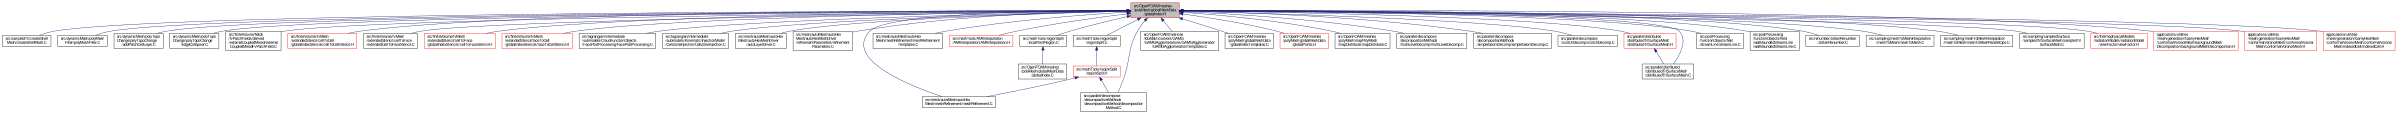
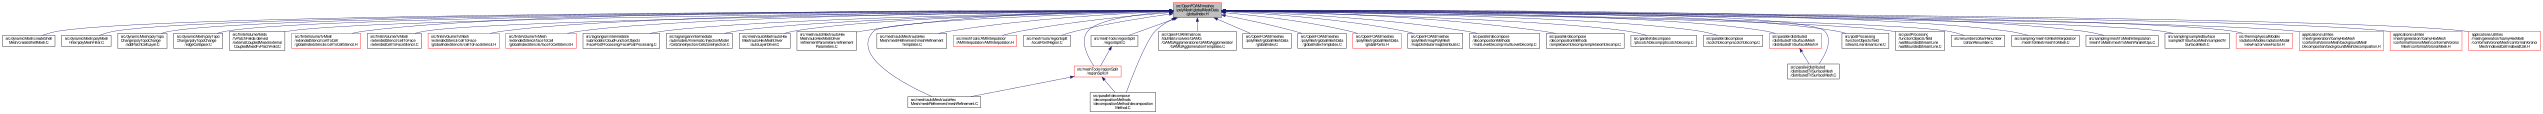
edge "src/meshTools/regionSplit /regionSplit.H" -> "src/OpenFOAM/meshes /polyMesh/globalMeshData /globalIndex.H": added
node "src/sampledTri/createShell Mesh/createShellMesh.C": label "src/sampledTri/createShell Mesh/createShellMesh.C" -> "src/dynamicMesh/createShell Mesh/createShellMesh.C"
node "src/parallel/decompose /ptscotchDecomp/ptscotchDecomp.C": added
edge "src/OpenFOAM/meshes /polyMesh/globalMeshData /globalIndex.C" -> "src/meshTools/regionSplit /localPointRegion.C": now "src/OpenFOAM/meshes /polyMesh/globalMeshData /globalIndex.C" -> "src/OpenFOAM/meshes /polyMesh/globalMeshData /globalIndex.H"
